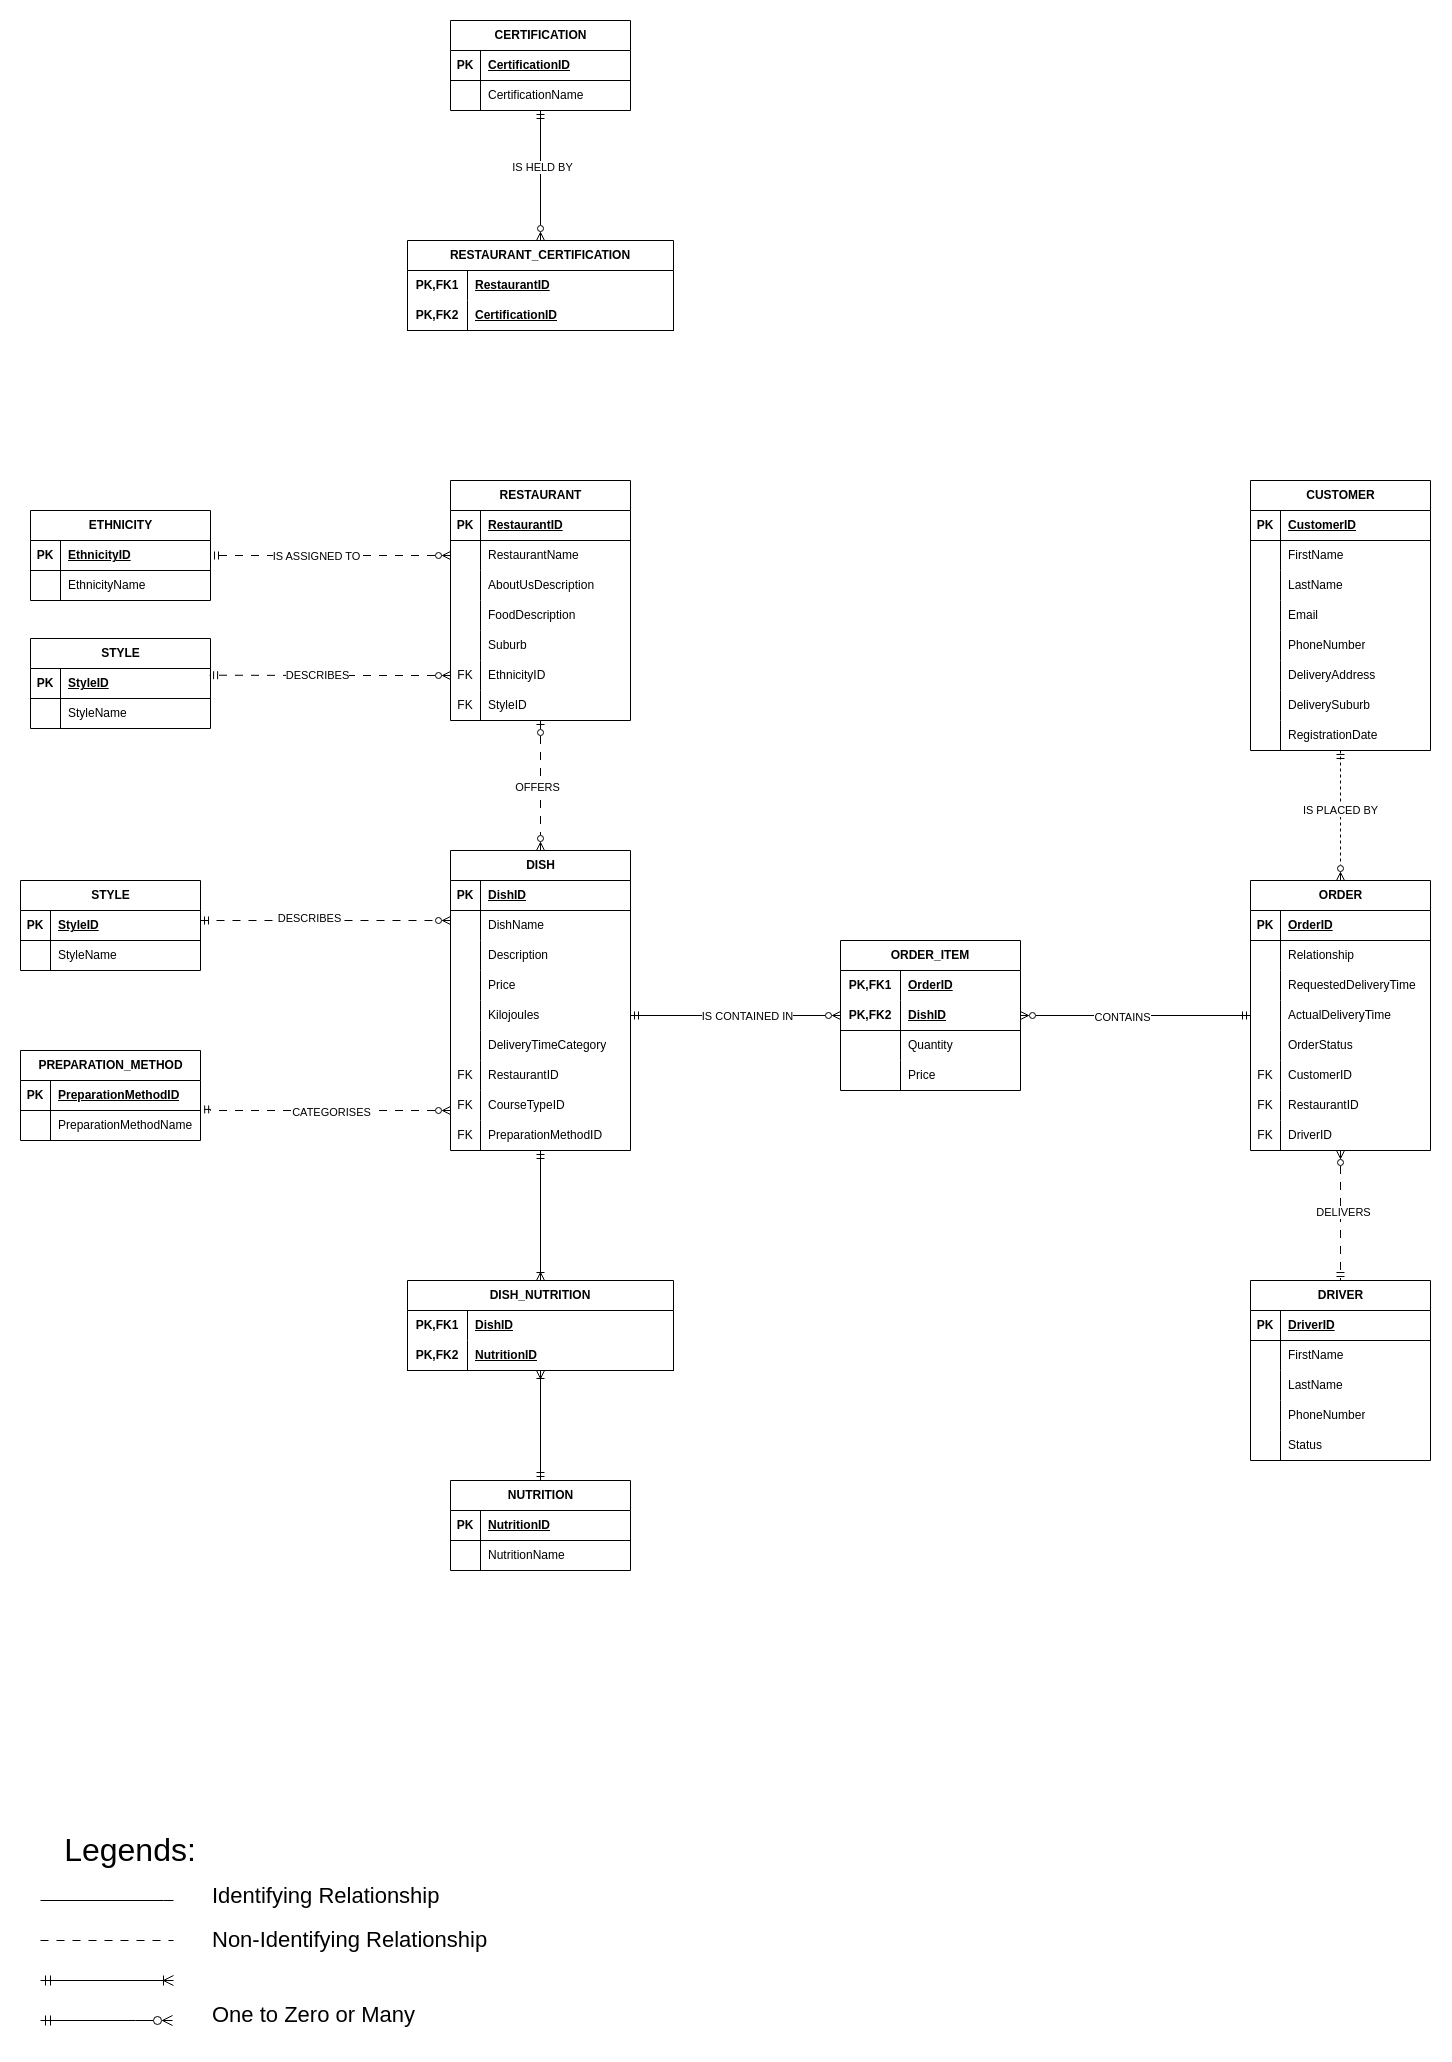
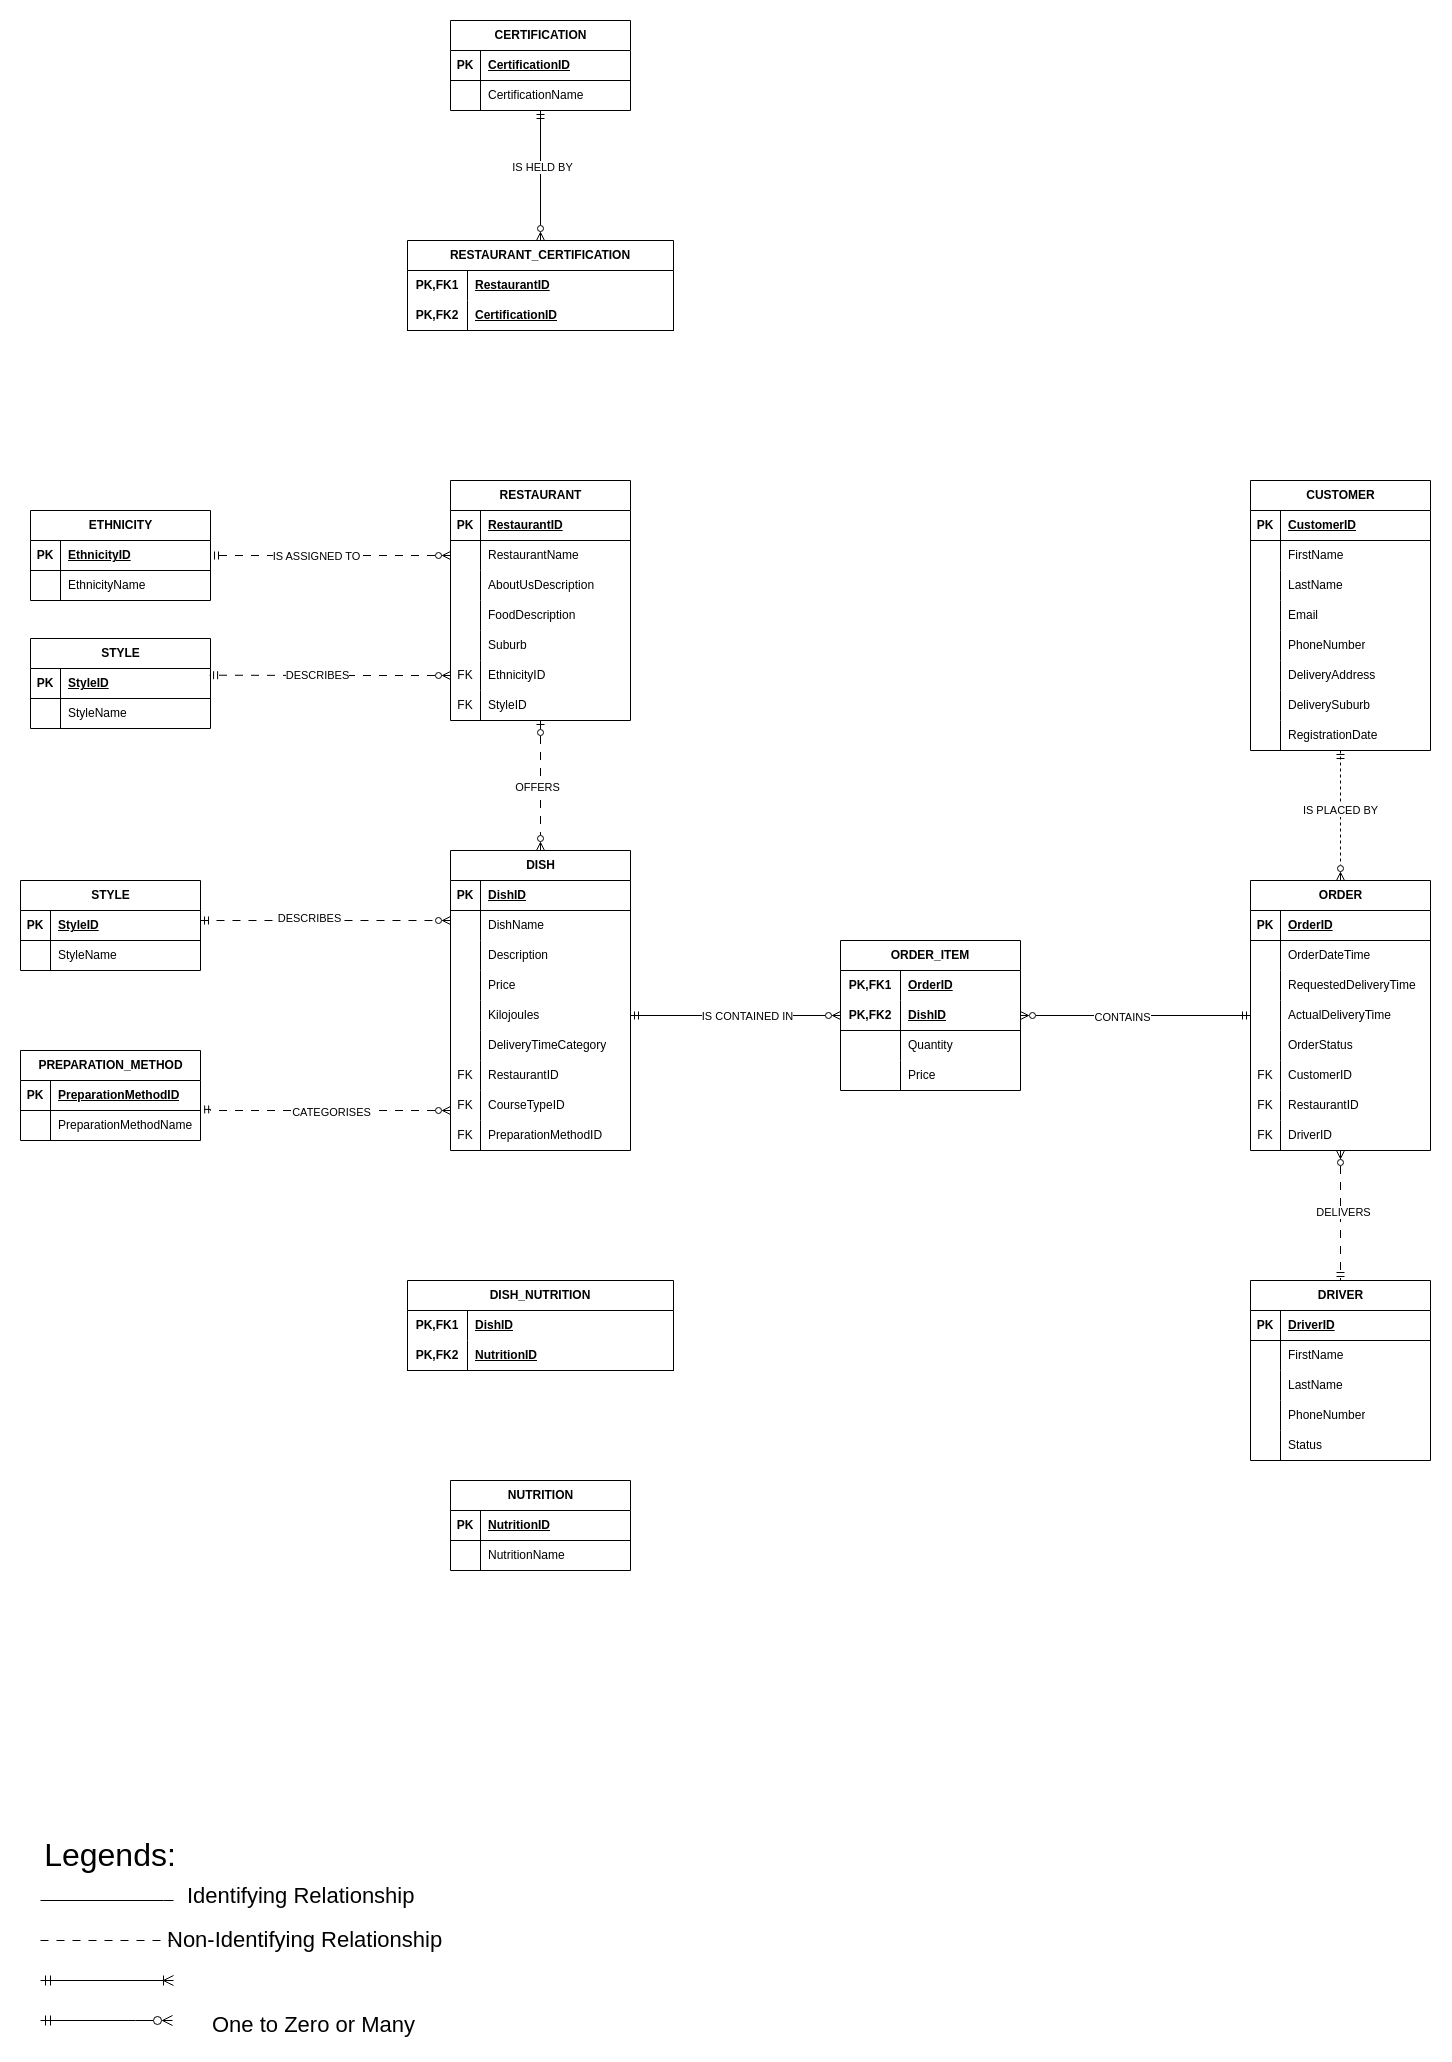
node "Relationship": label "Relationship" -> "OrderDateTime"
edge "DISH" -- "DISH_NUTRITION": removed
edge "DISH_NUTRITION" -- "NUTRITION": removed
node "Legends:": moved (131, 1851) -> (111, 1856)
node "Identifying Relationship": moved (356, 1897) -> (331, 1897)
node "Non-Identifying Relationship": moved (356, 1941) -> (311, 1941)
node "One to Zero or Many": moved (356, 2016) -> (356, 2026)
